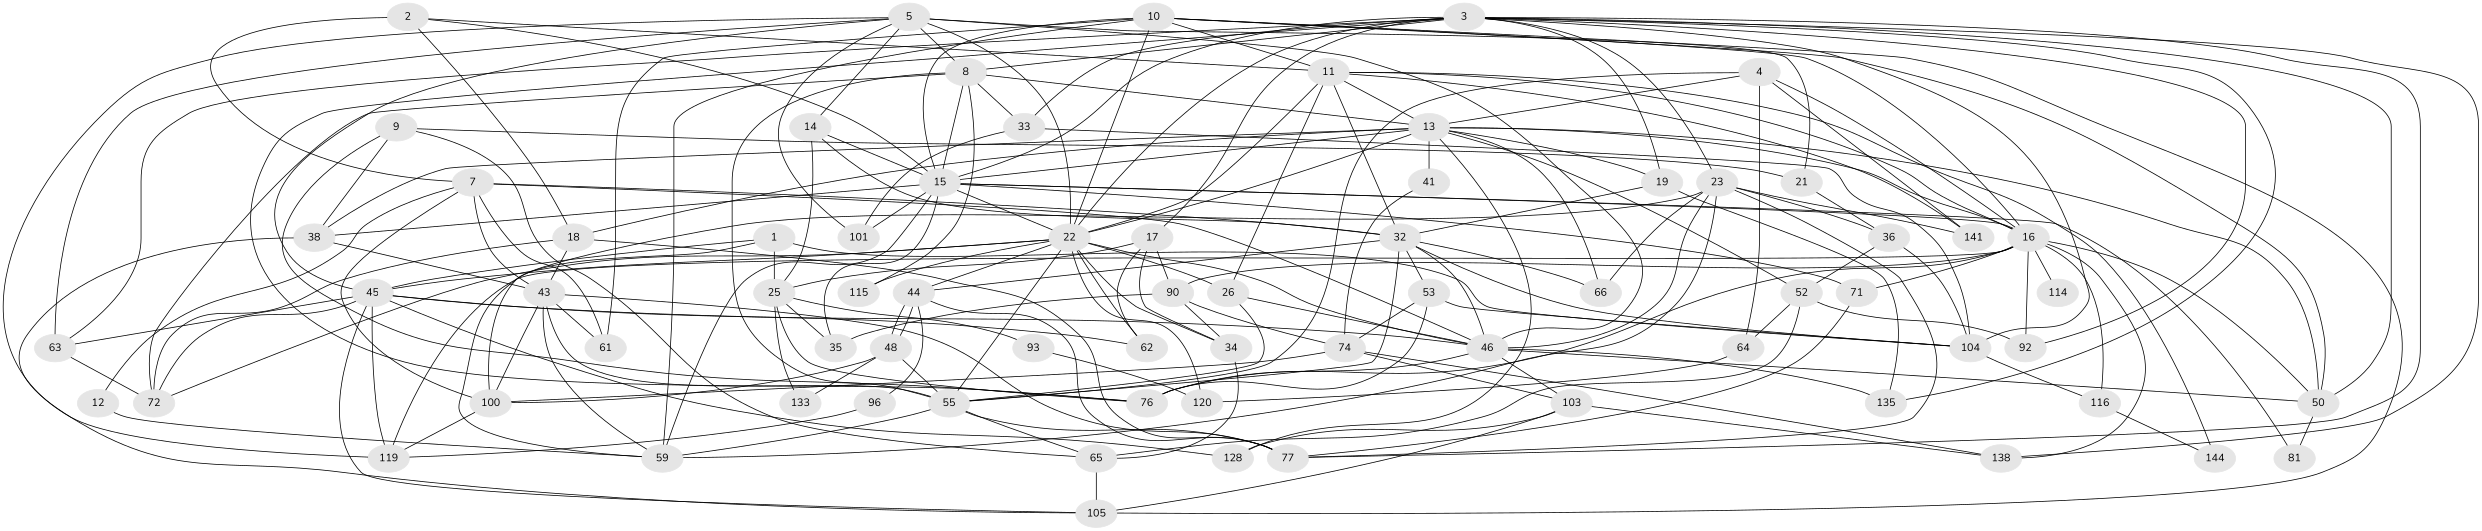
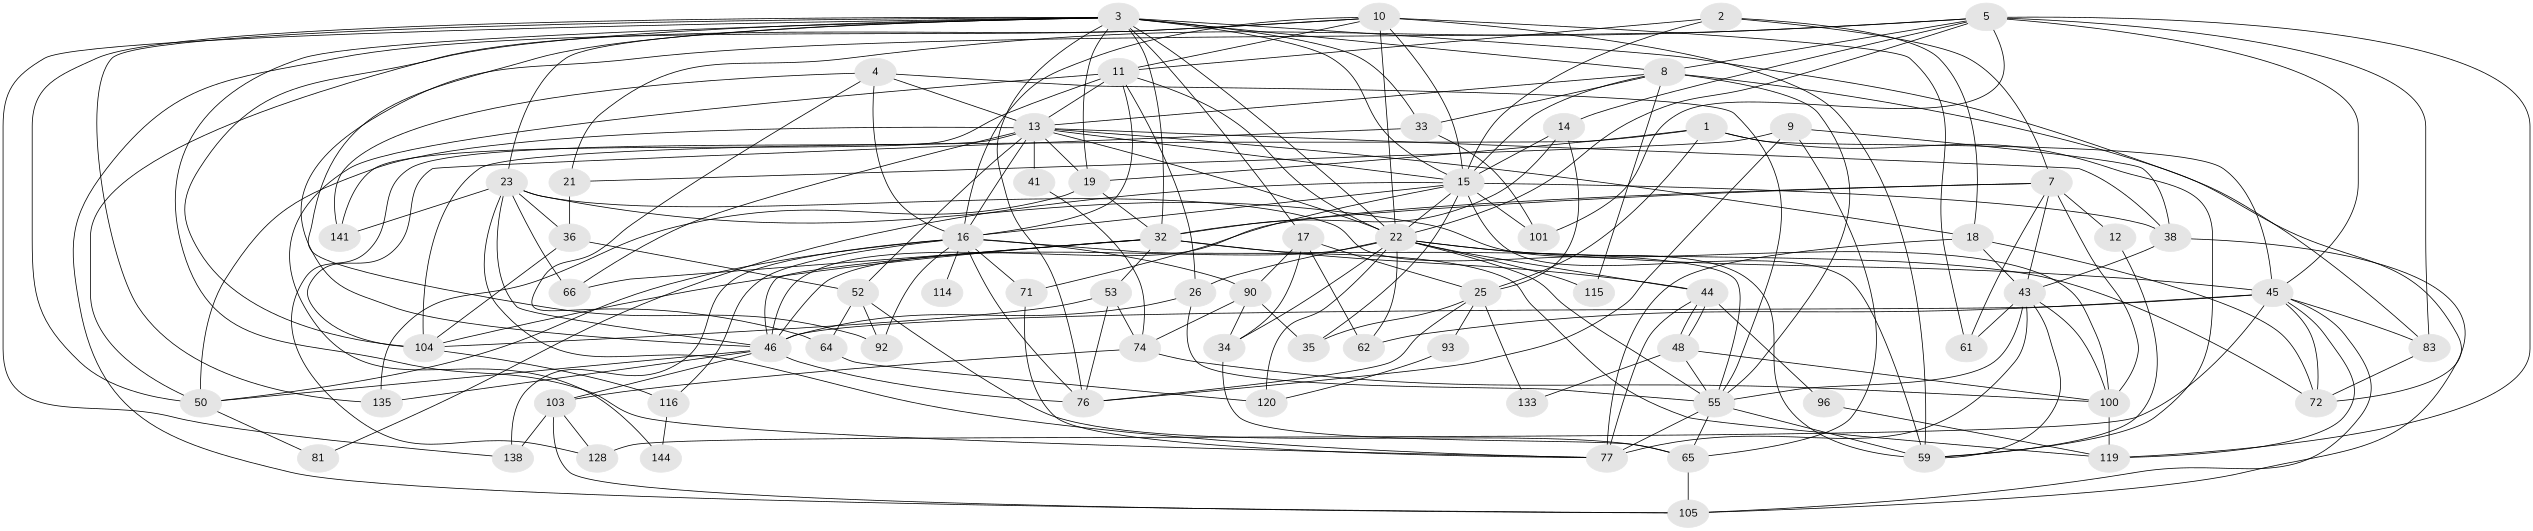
edge "1" -- "19": added
edge "11" -- "32": now "3" -- "32"
node "63": label "63" -> "83"
edge "74" -- "138": removed
